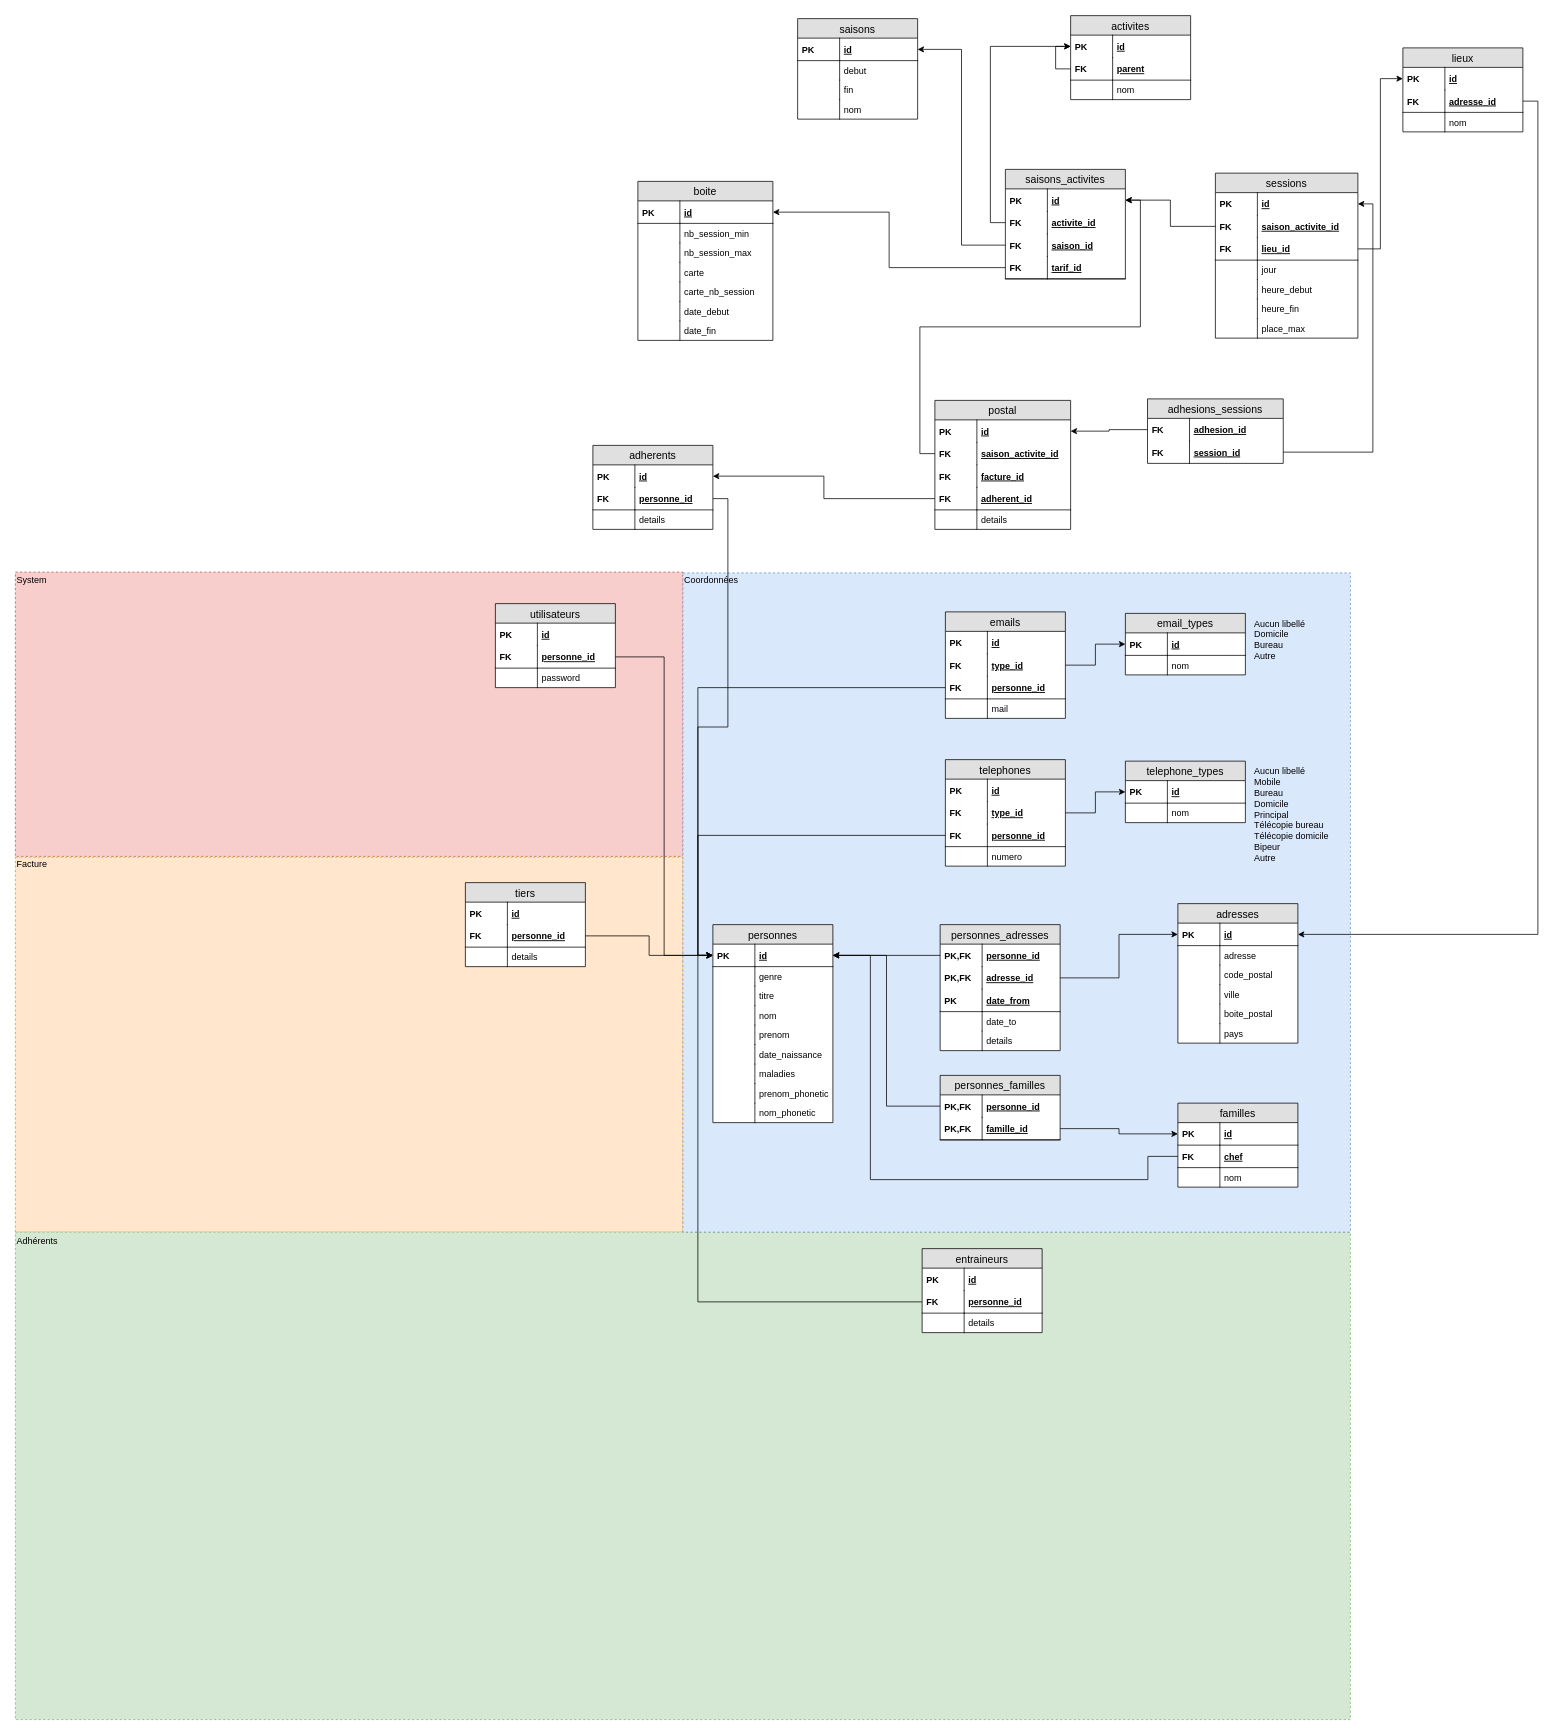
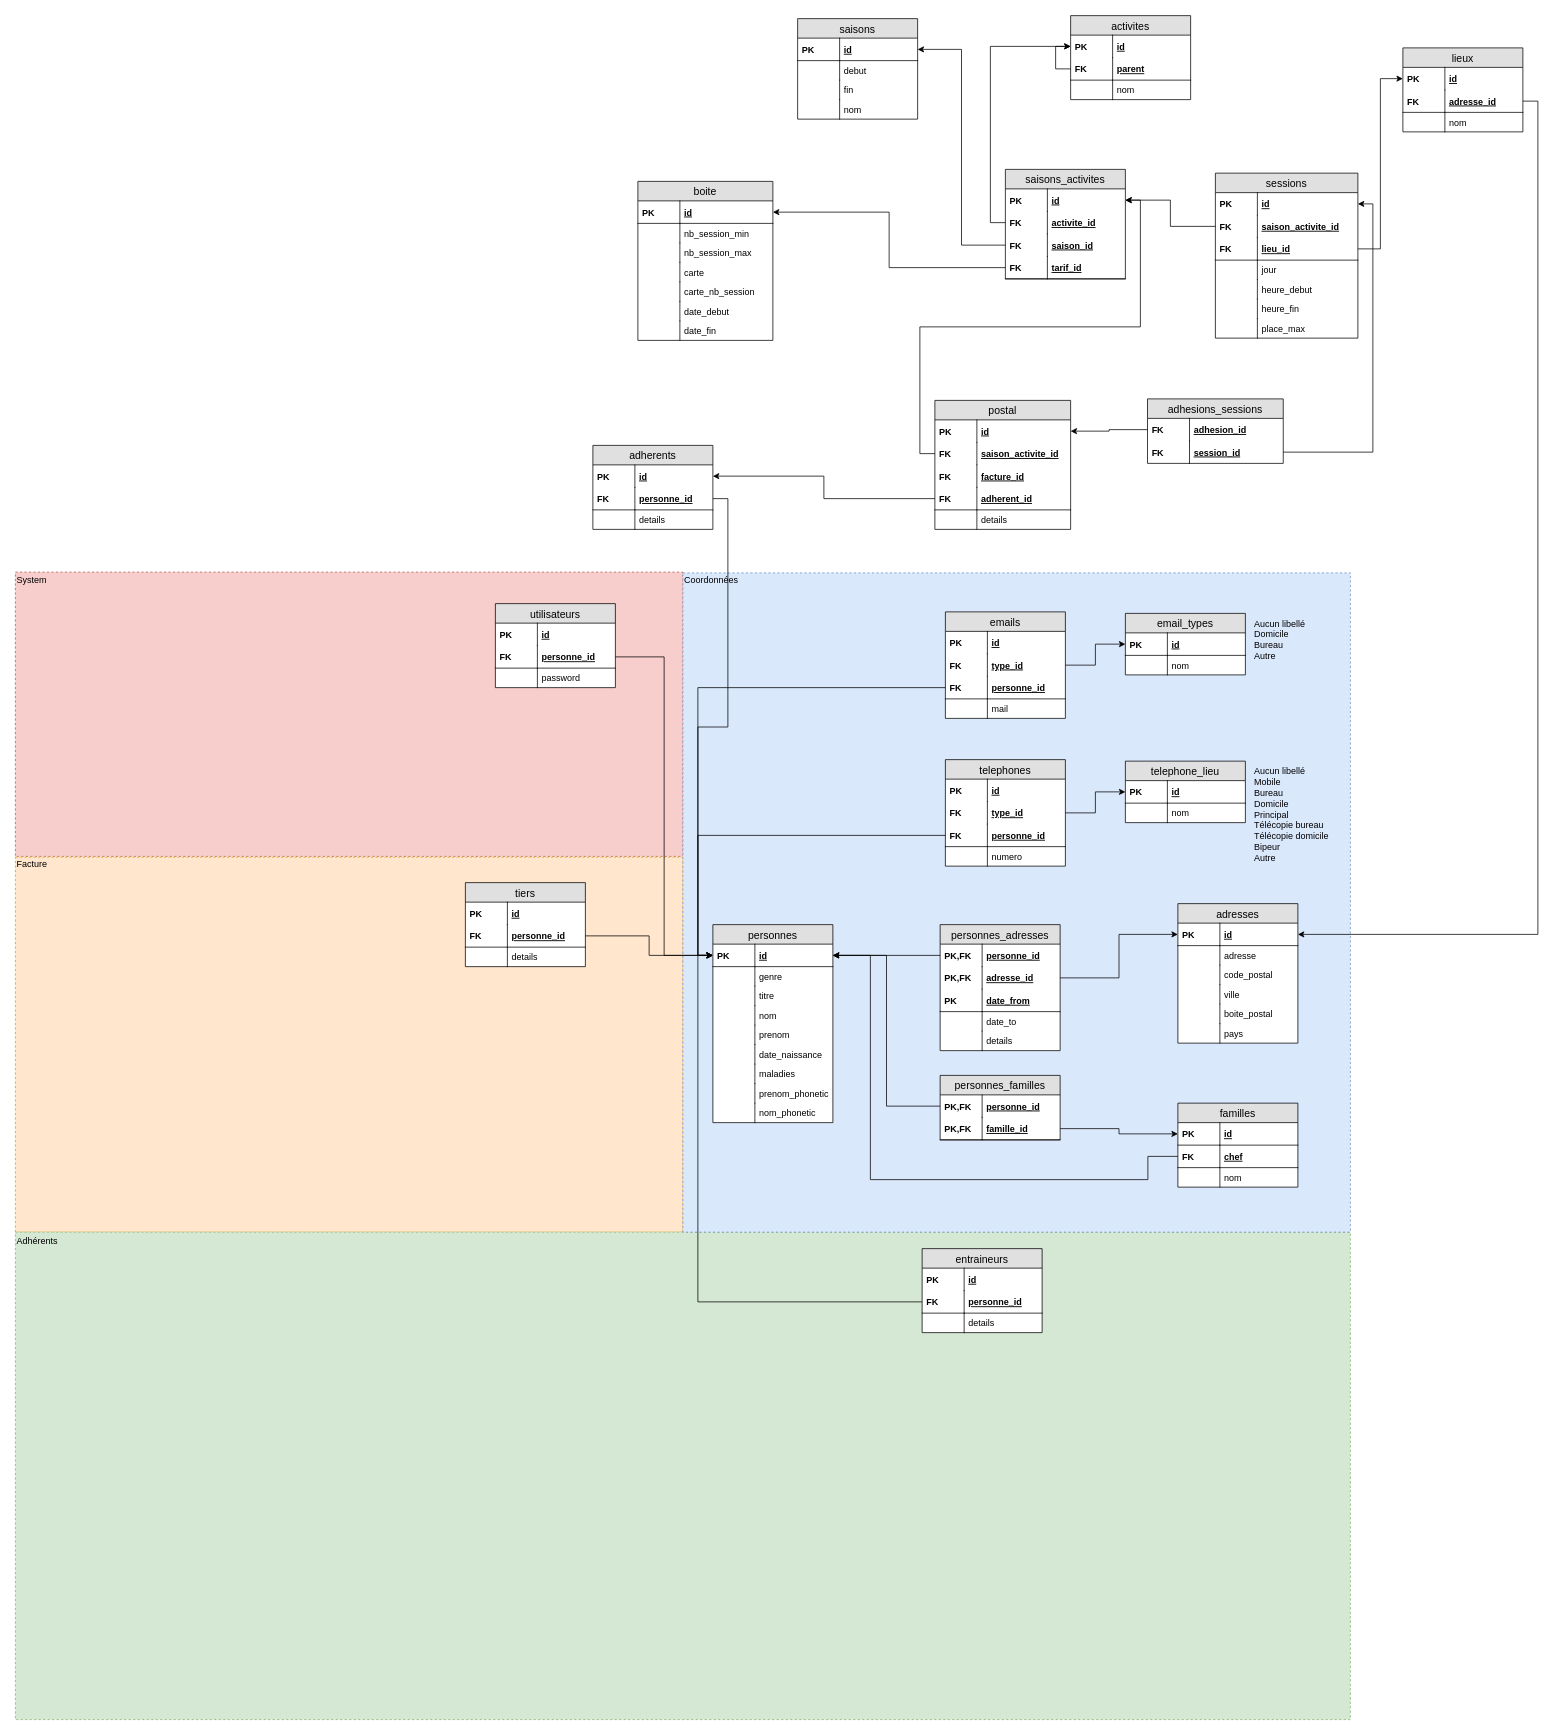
node "telephone_types": label "telephone_types" -> "telephone_lieu"
